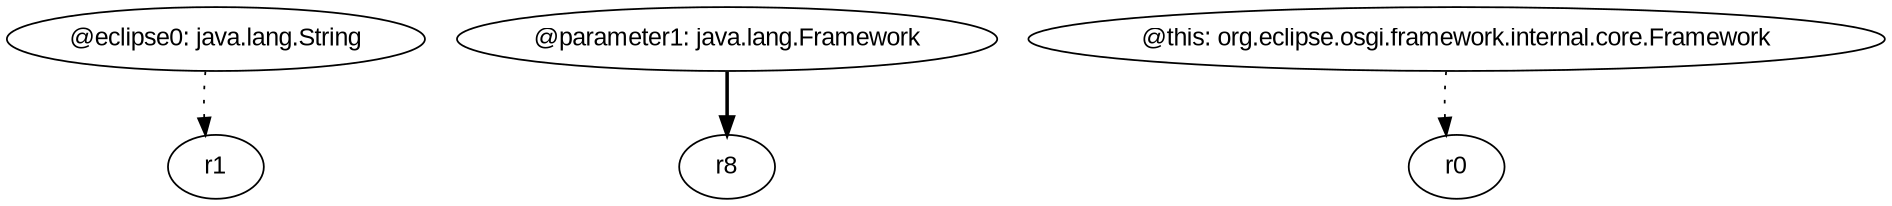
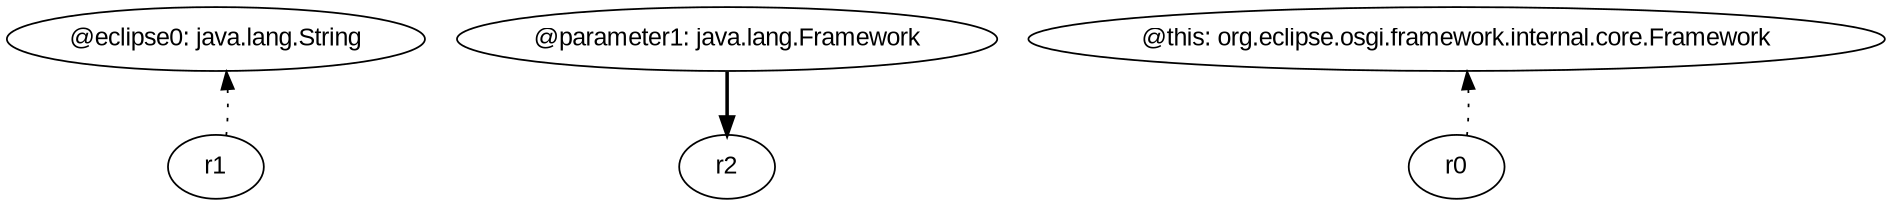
edge "@eclipse0: java.lang.String" -> "r1": reversed
edge "@this: org.eclipse.osgi.framework.internal.core.Framework" -> "r0": reversed
node "r8": label "r8" -> "r2"
